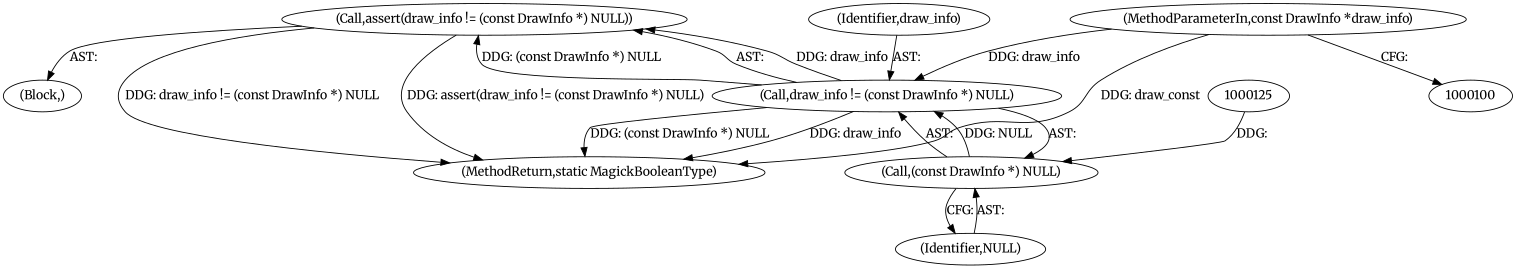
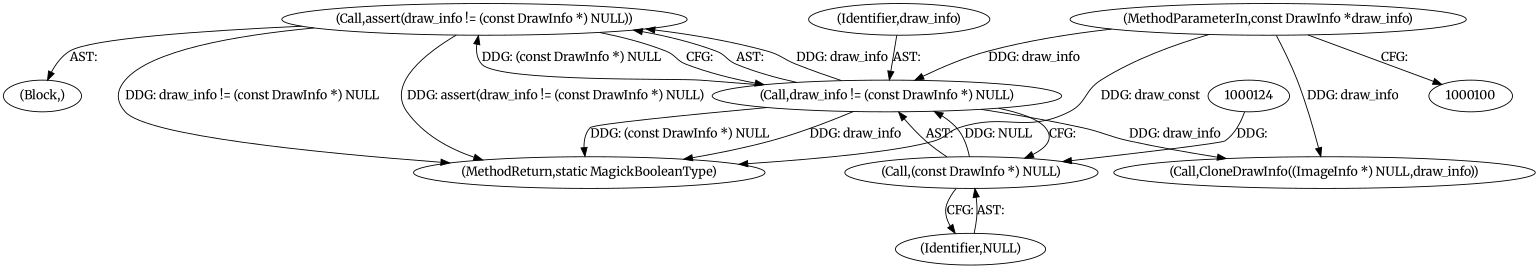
edge "(Call,assert(draw_info != (const DrawInfo *) NULL))" -> "(Call,draw_info != (const DrawInfo *) NULL)": added, label "CFG:"
node "1000125": label "1000125" -> "1000124"
edge "(Call,draw_info != (const DrawInfo *) NULL)" -> "(Call,(const DrawInfo *) NULL)": label "AST: " -> "CFG: "
node "(Call,CloneDrawInfo((ImageInfo *) NULL,draw_info))": added
